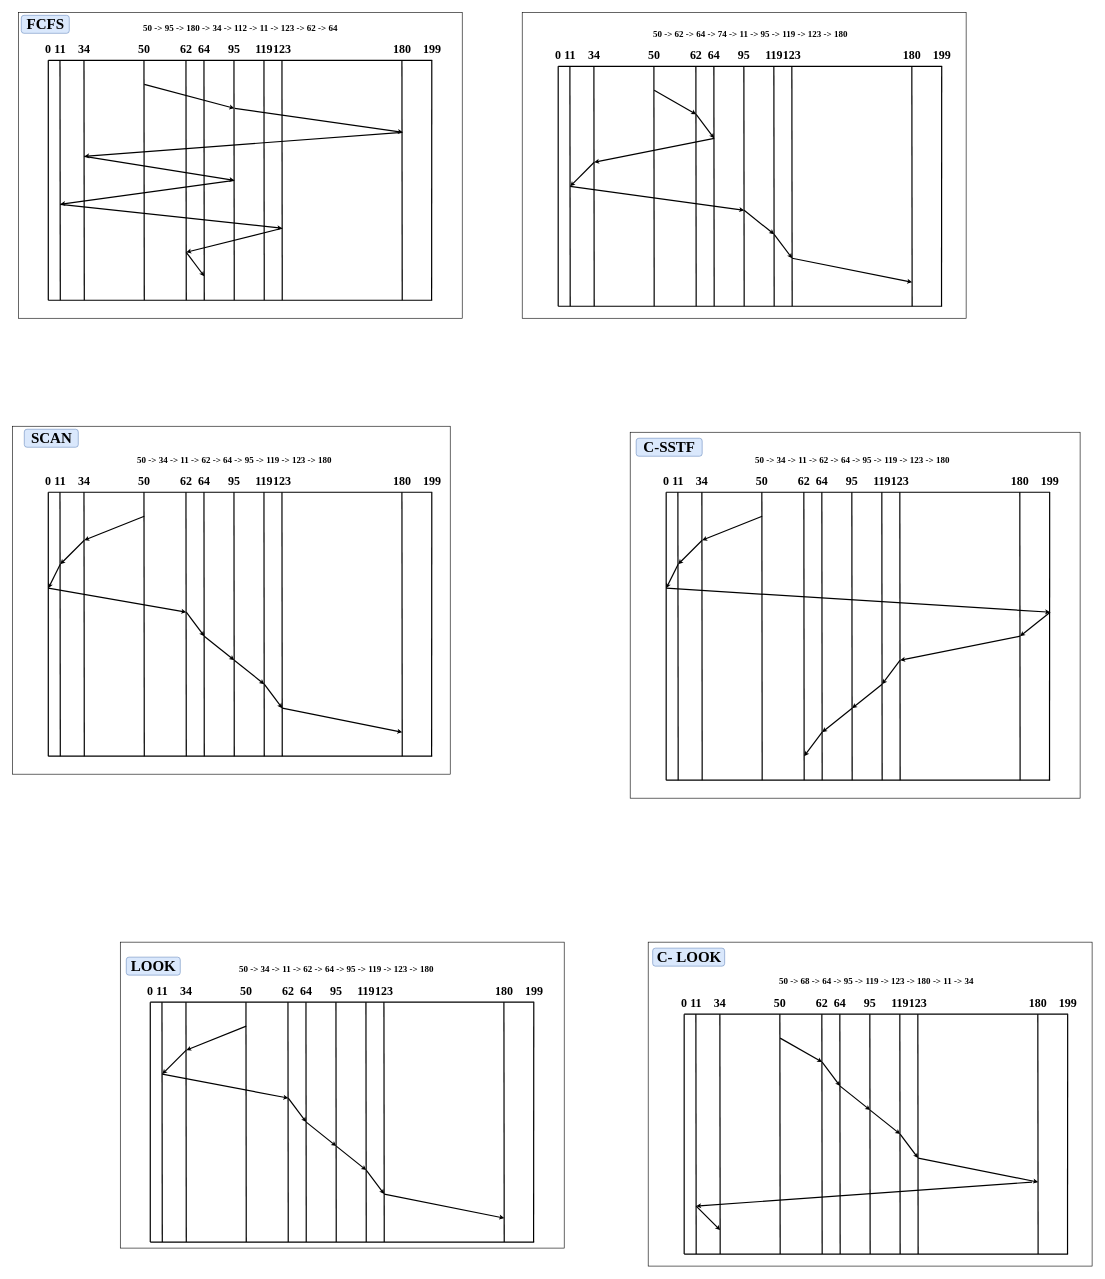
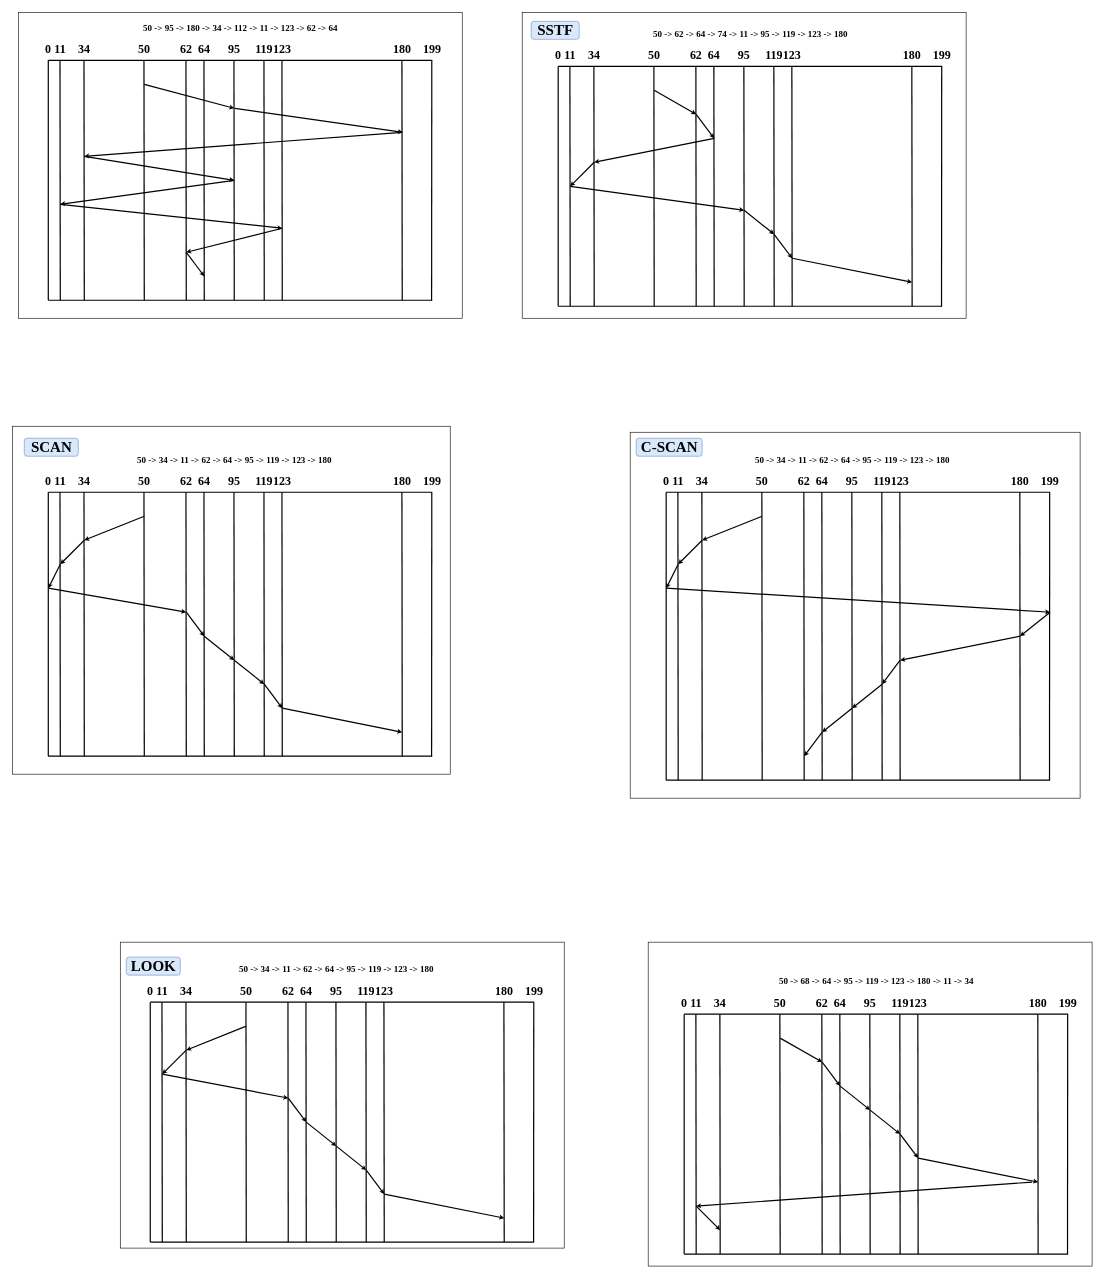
node "FCFS": removed
node "SSTF": added
node "SCAN": moved (51, 438) -> (51, 447)
node "C-SSTF": label "C-SSTF" -> "C-SCAN"
node "C- LOOK": removed
